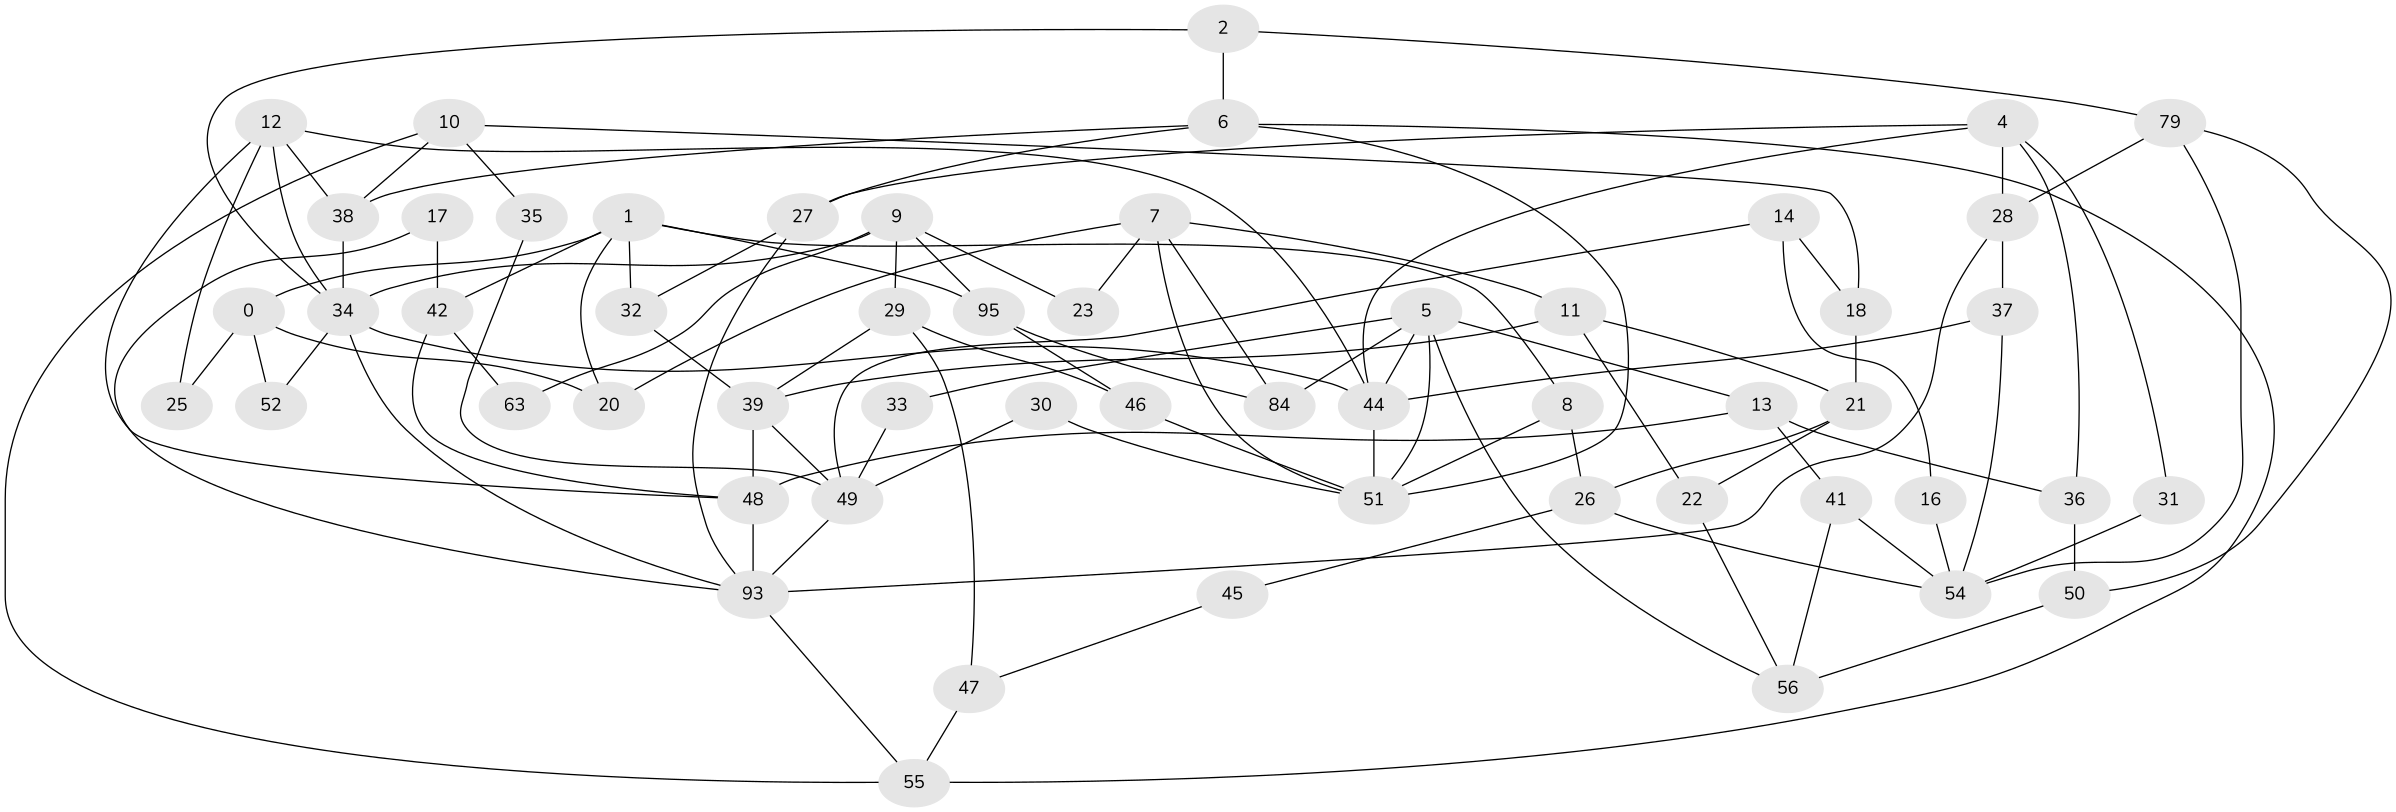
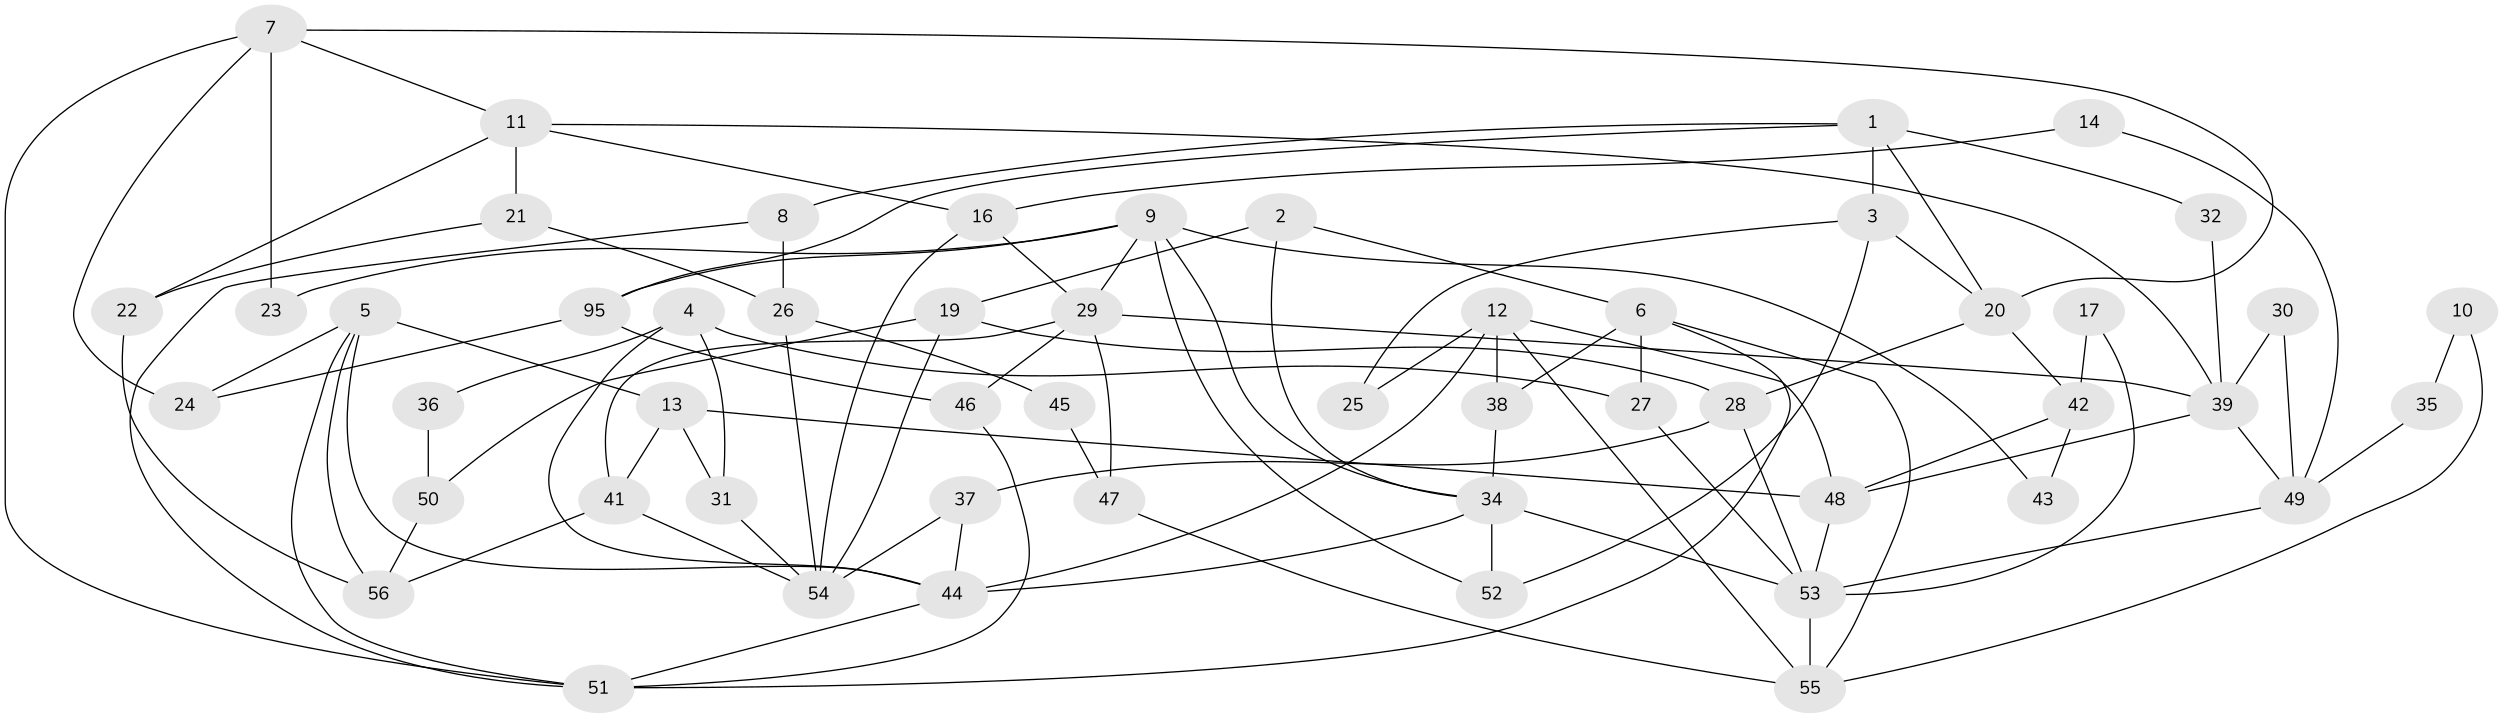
node "79": label "79" -> "19"
edge "10" -- "38": removed
edge "11" -- "16": added
edge "4" -- "28": now "20" -- "28"
edge "12" -- "34": now "12" -- "55"
edge "1" -- "42": now "20" -- "42"
edge "16" -- "29": added
edge "27" -- "32": removed
node "0": label "0" -> "3"
node "18": removed
edge "29" -- "41": added
node "63": label "63" -> "43"
node "33": removed
node "84": label "84" -> "24"
edge "9" -- "52": added
edge "13" -- "36": now "13" -- "31"
edge "30" -- "51": now "30" -- "39"
node "93": label "93" -> "53"
